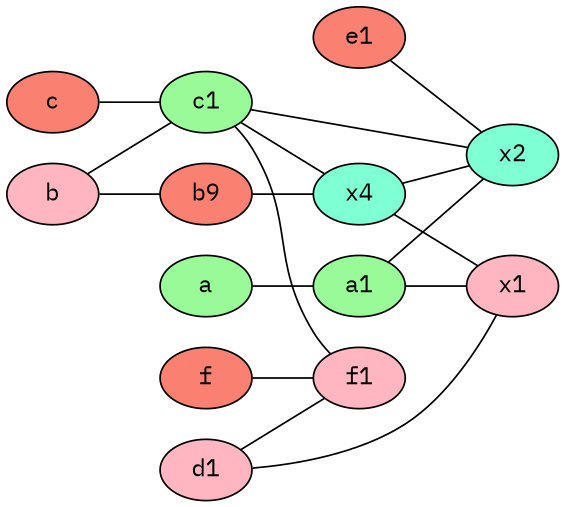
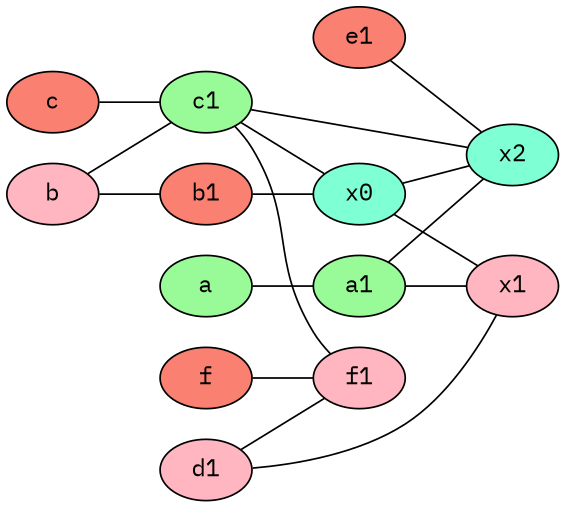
node "b9": label "b9" -> "b1"
node "x4": label "x4" -> "x0"
